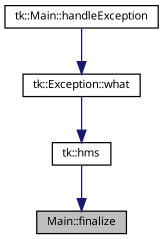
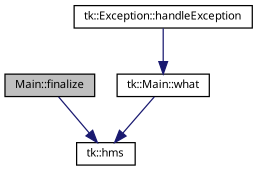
node "tk::Main::handleException": label "tk::Main::handleException" -> "tk::Exception::handleException"
node "tk::Exception::what": label "tk::Exception::what" -> "tk::Main::what"
edge "tk::hms" -> "Main::finalize": reversed
